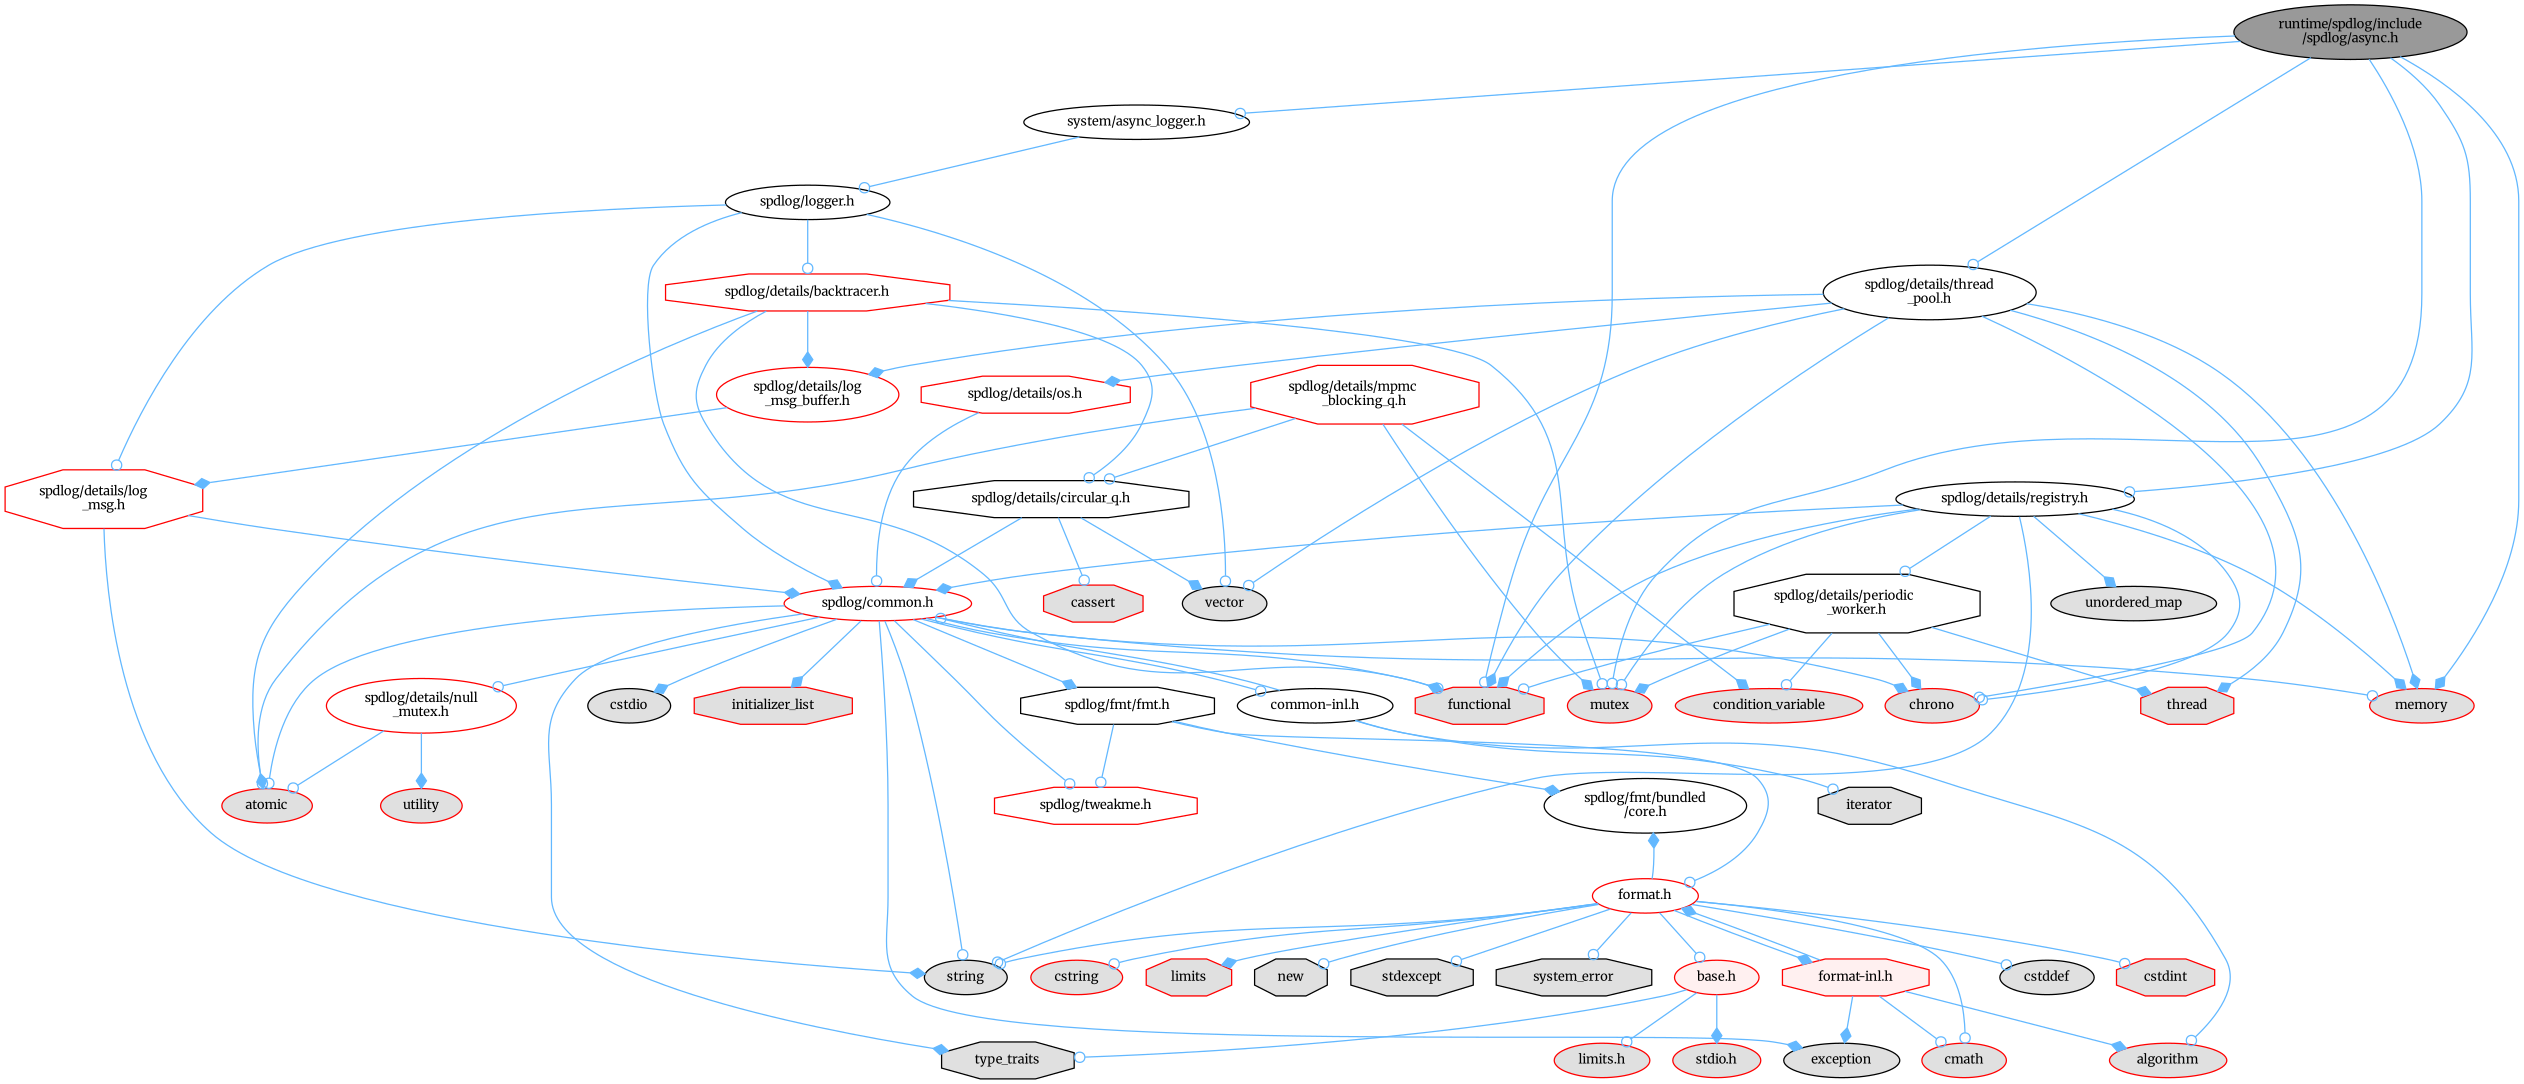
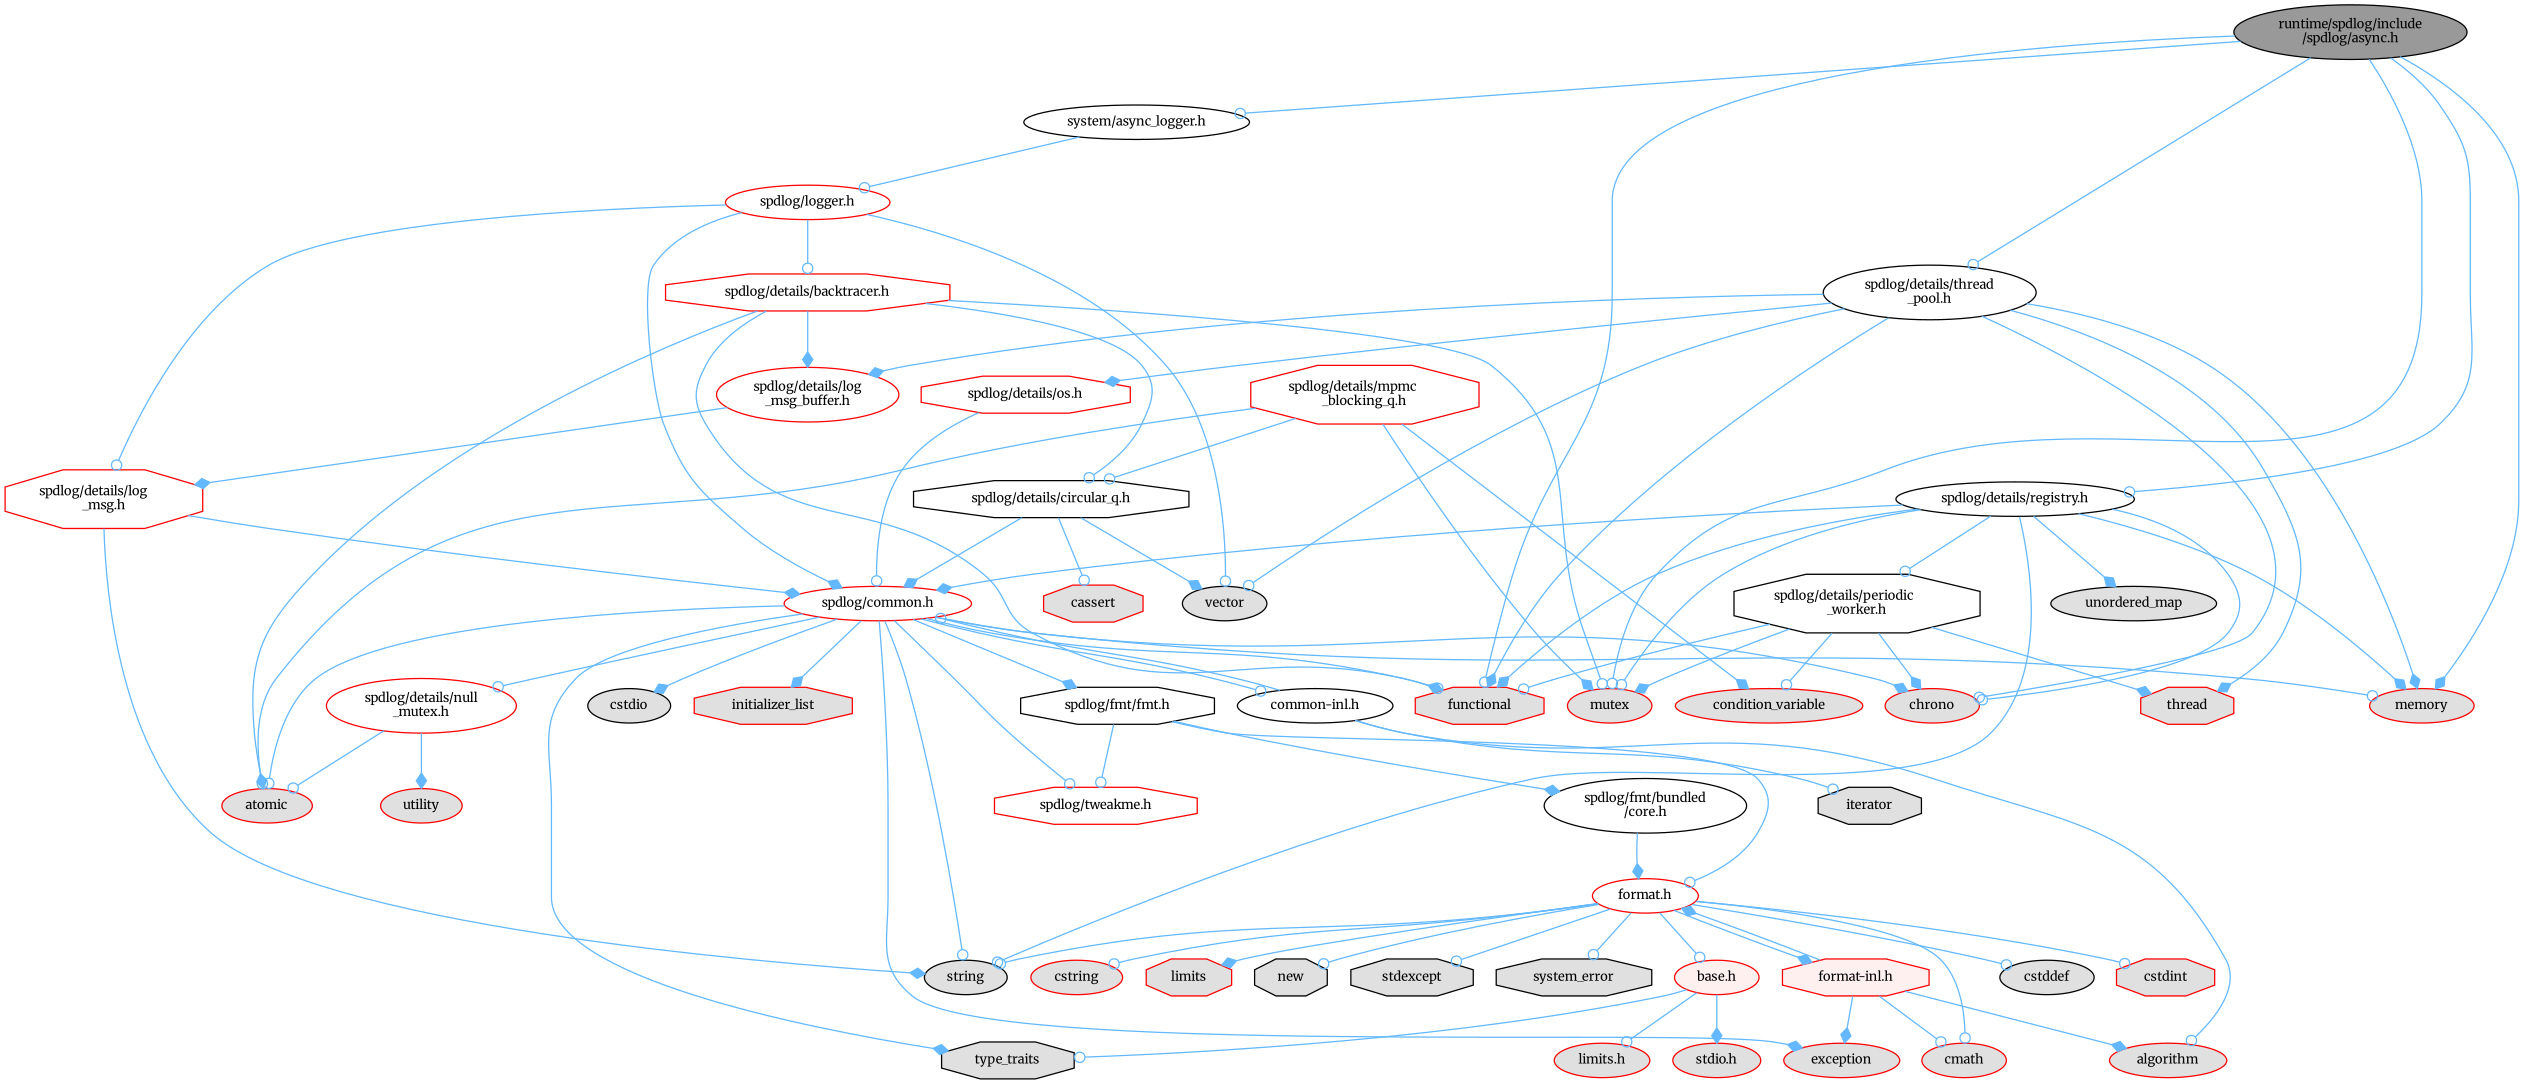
node "spdlog/logger.h": color black -> red
edge "format.h" -> "spdlog/fmt/bundled /core.h": reversed
node "exception": color black -> red
